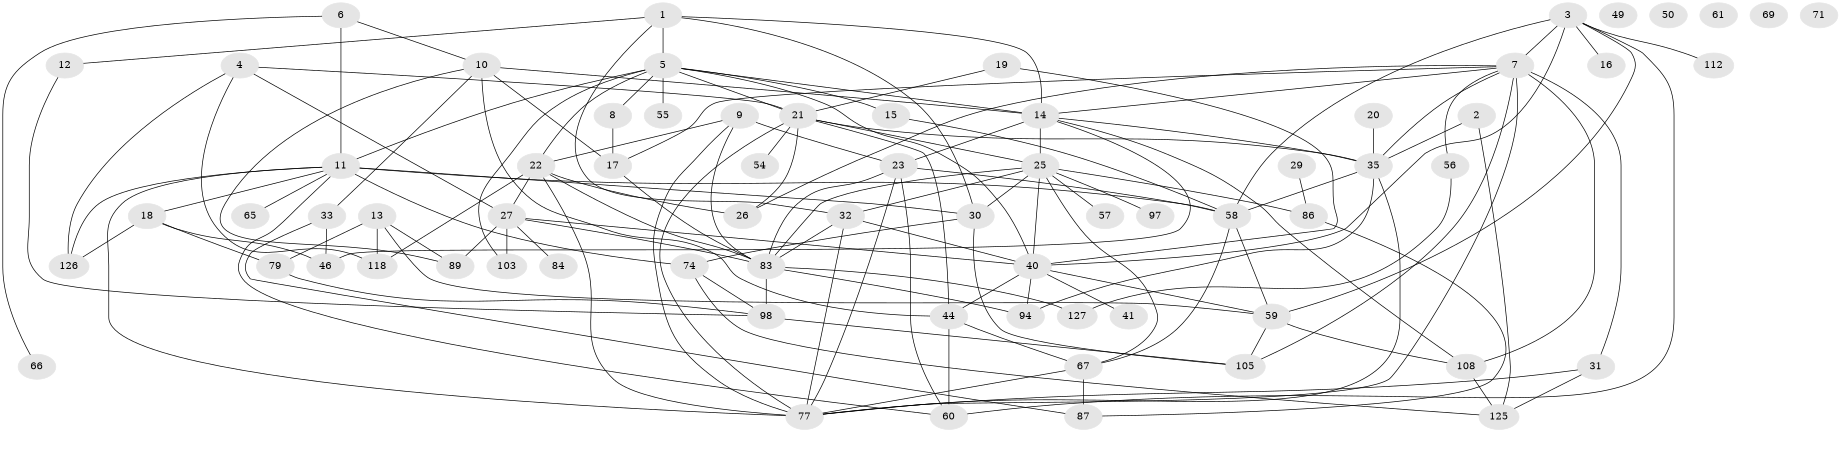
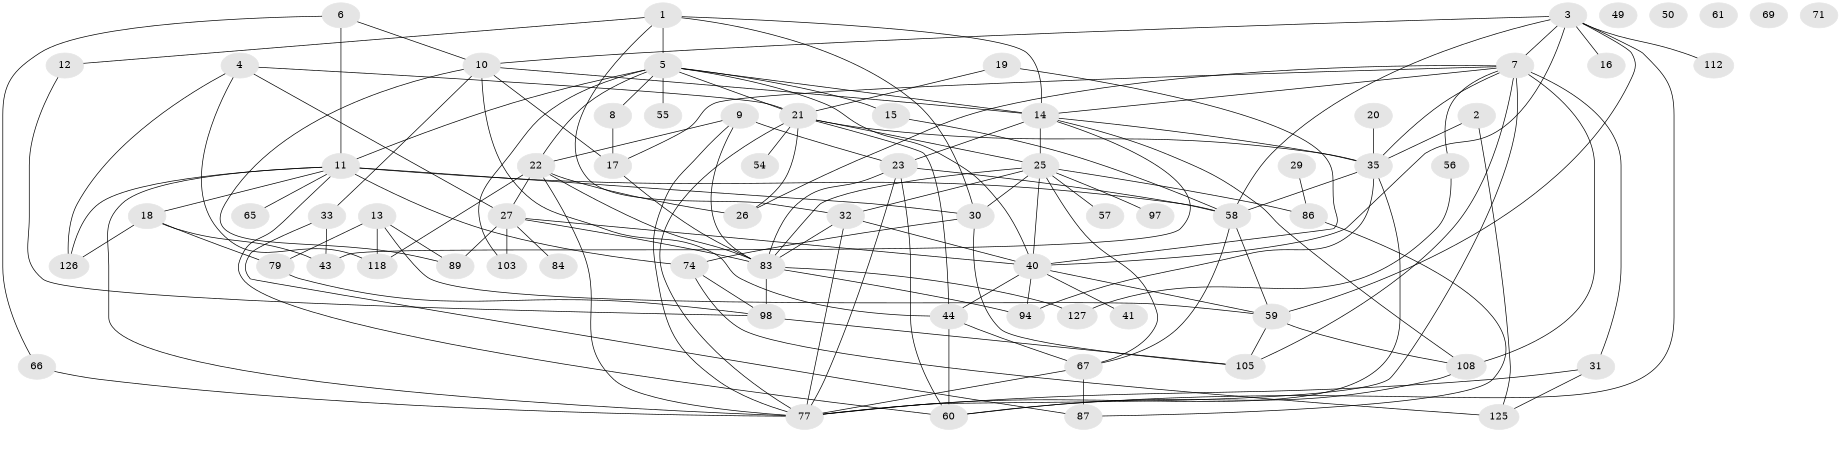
edge "3" -- "10": added
node "46": label "46" -> "43"
edge "108" -- "125": now "108" -- "60"
edge "66" -- "77": added
